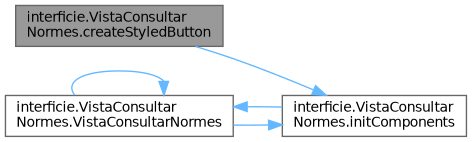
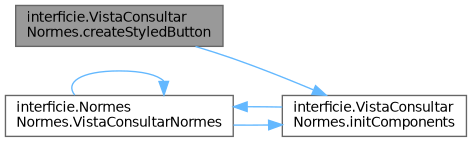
node "interficie.VistaConsultar Normes.VistaConsultarNormes": label "interficie.VistaConsultar Normes.VistaConsultarNormes" -> "interficie.Normes Normes.VistaConsultarNormes"
